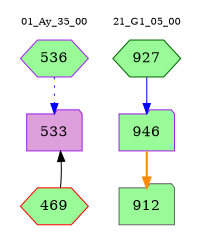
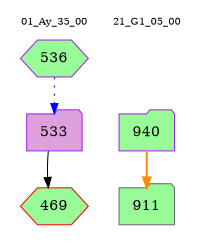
node "927": removed
node "946": label "946" -> "940"
edge "469" -> "533": reversed
node "912": label "912" -> "911"
